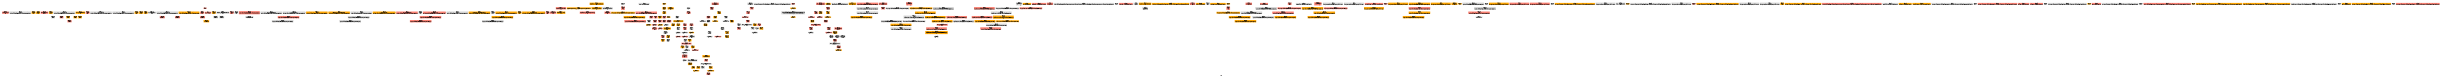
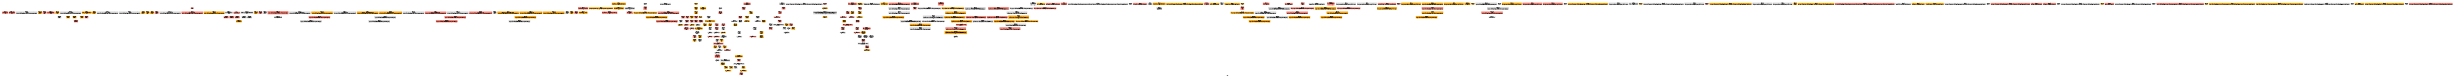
node "NodeID: 115": added
